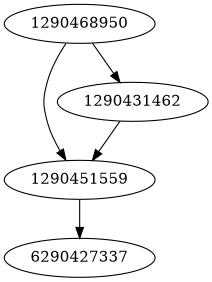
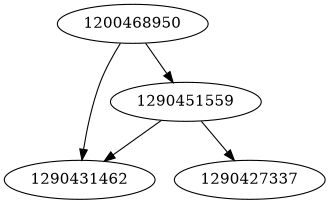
node "1290468950": label "1290468950" -> "1200468950"
edge "1290431462" -> "1290451559": reversed
node "6290427337": label "6290427337" -> "1290427337"
